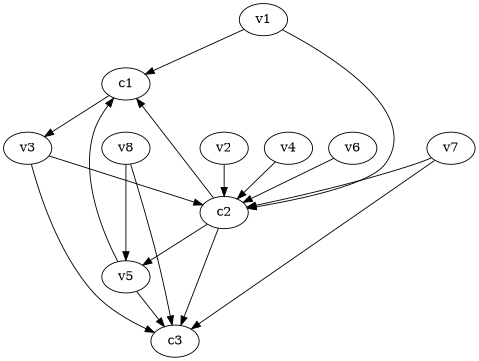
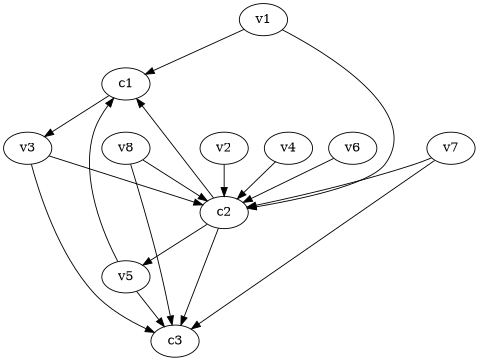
edge "v8" -> "v5": now "v8" -> "c2"
